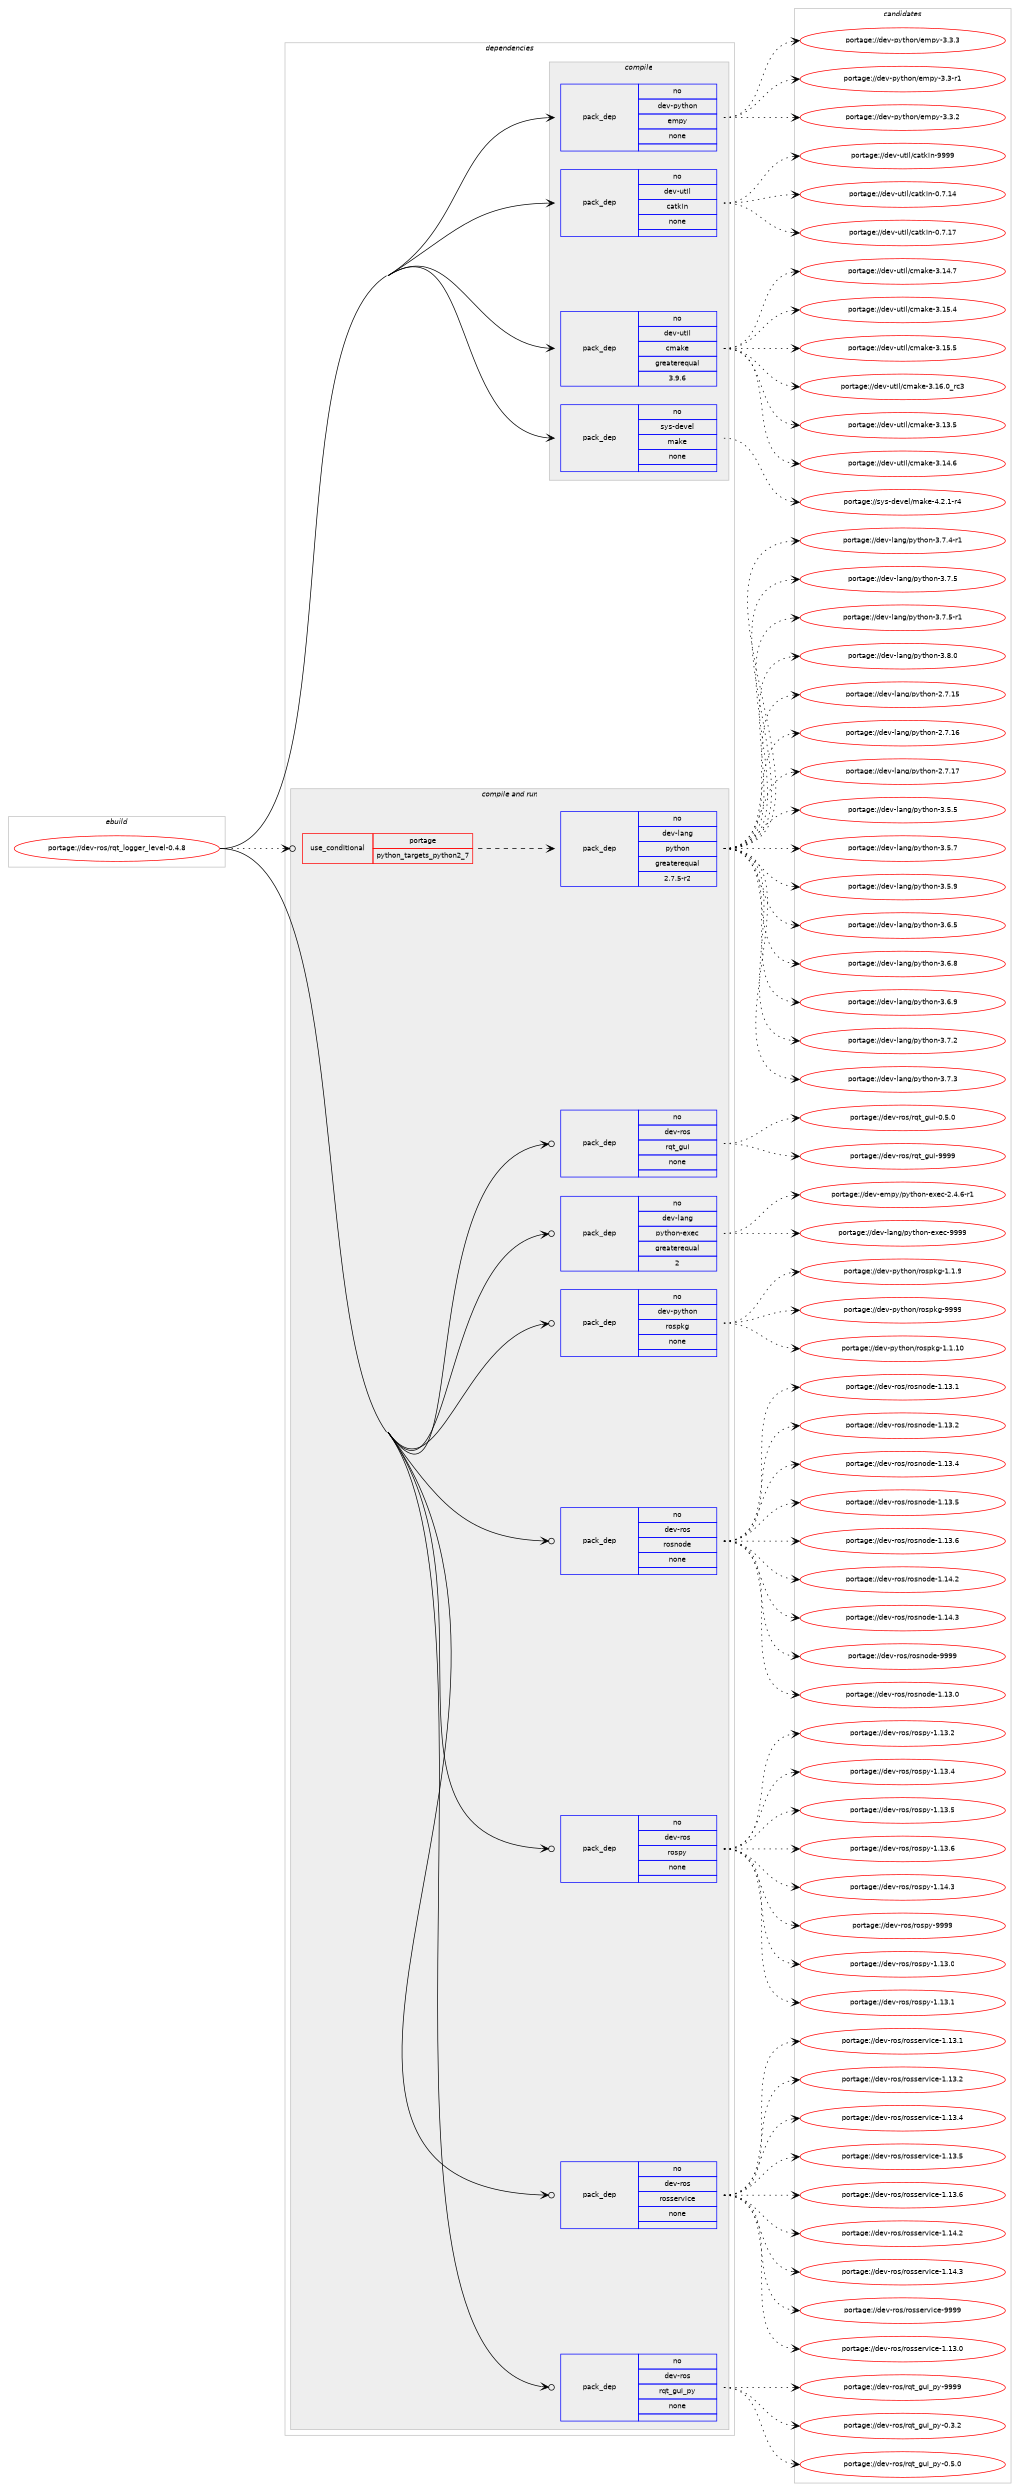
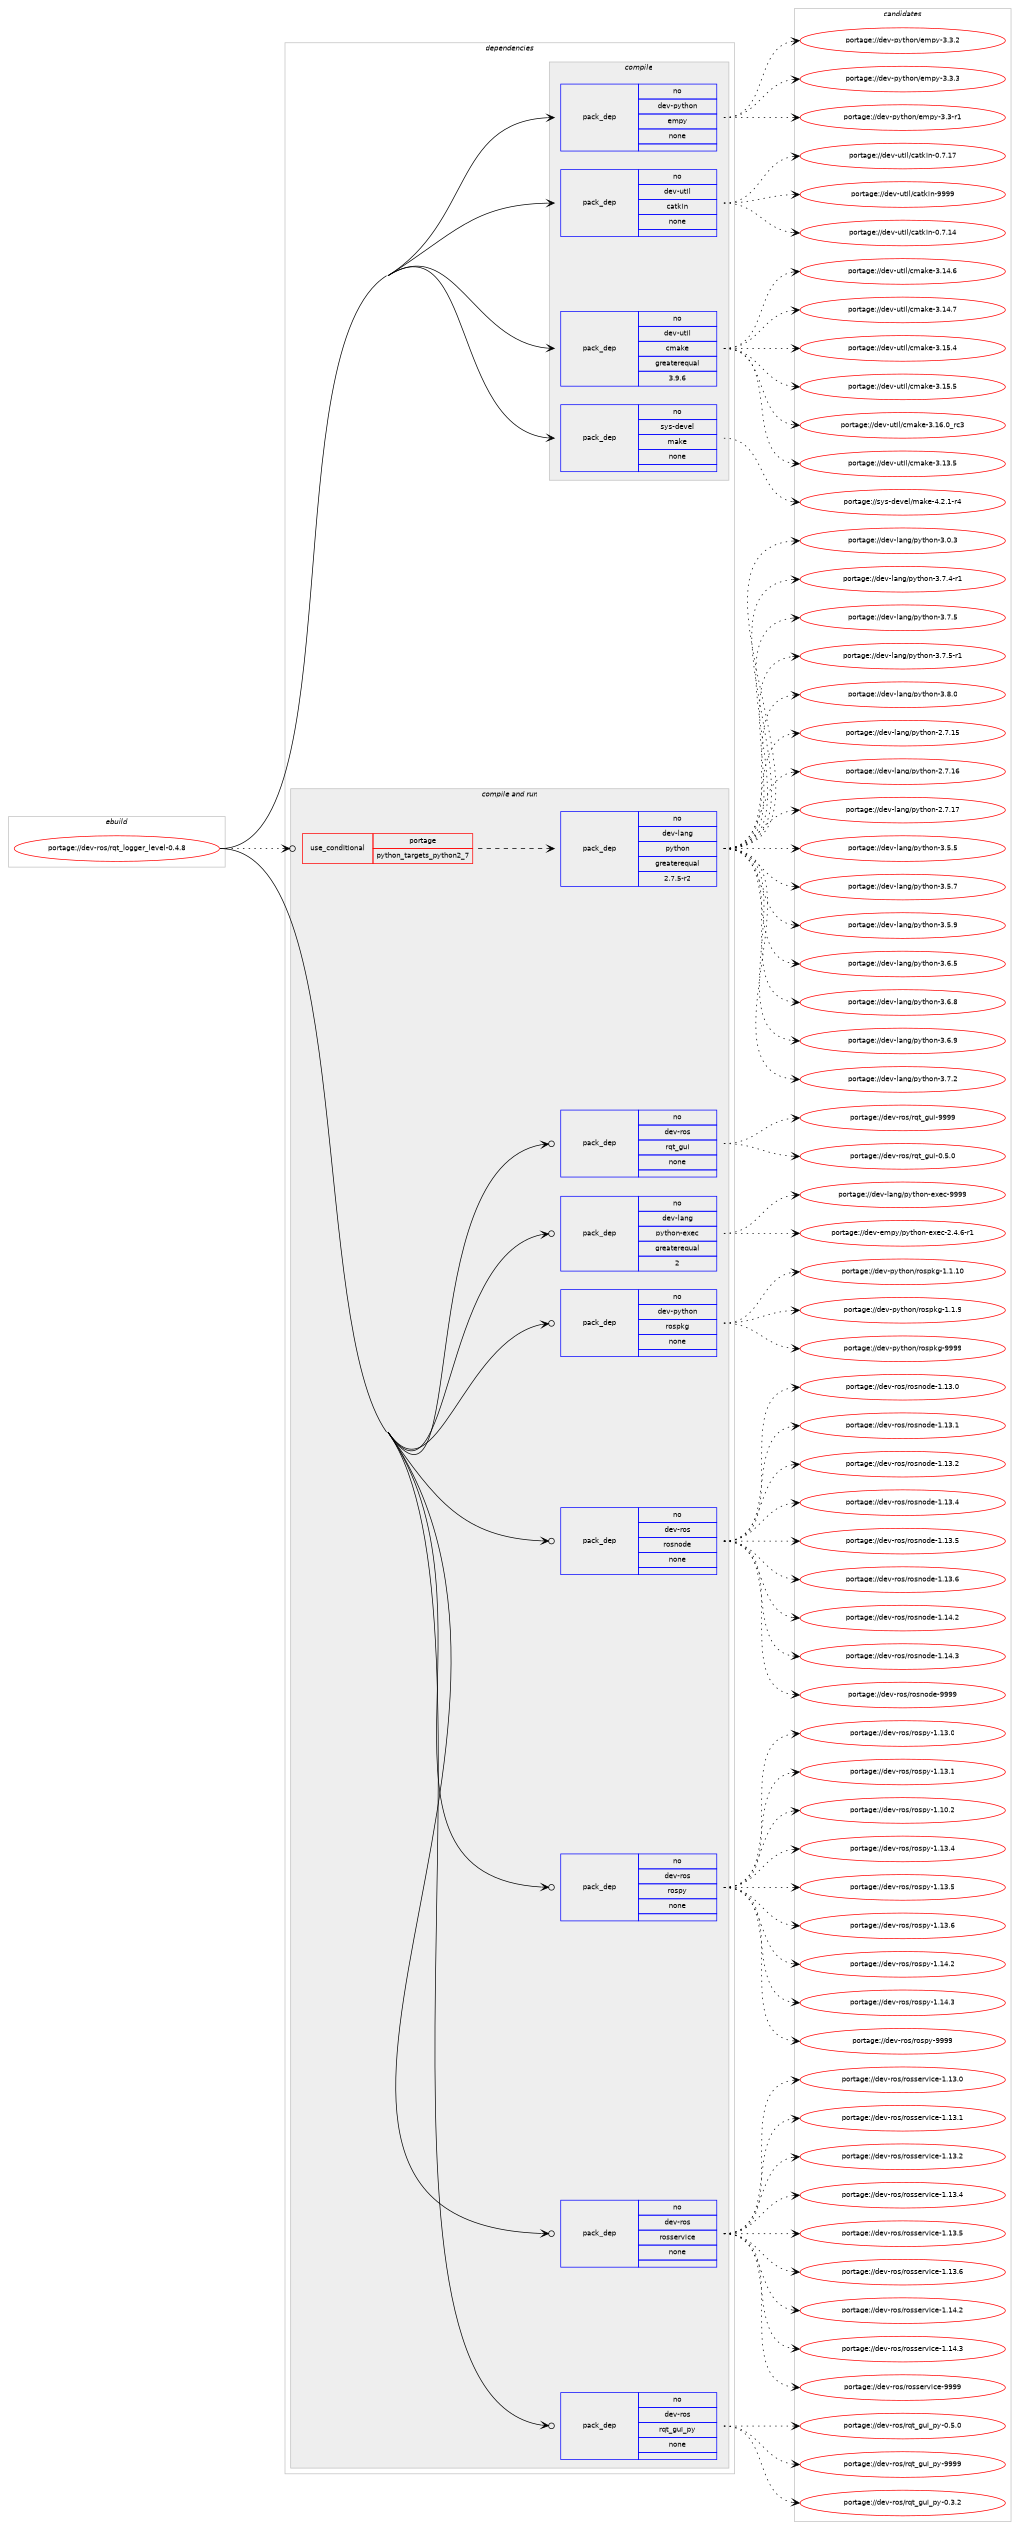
node "portage://dev-lang/python-3.7.3": label "portage://dev-lang/python-3.7.3" -> "portage://dev-lang/python-3.0.3"
node "portage://dev-ros/rospy-1.13.2": label "portage://dev-ros/rospy-1.13.2" -> "portage://dev-ros/rospy-1.10.2"
node "portage://dev-ros/rospy-1.14.2": added
